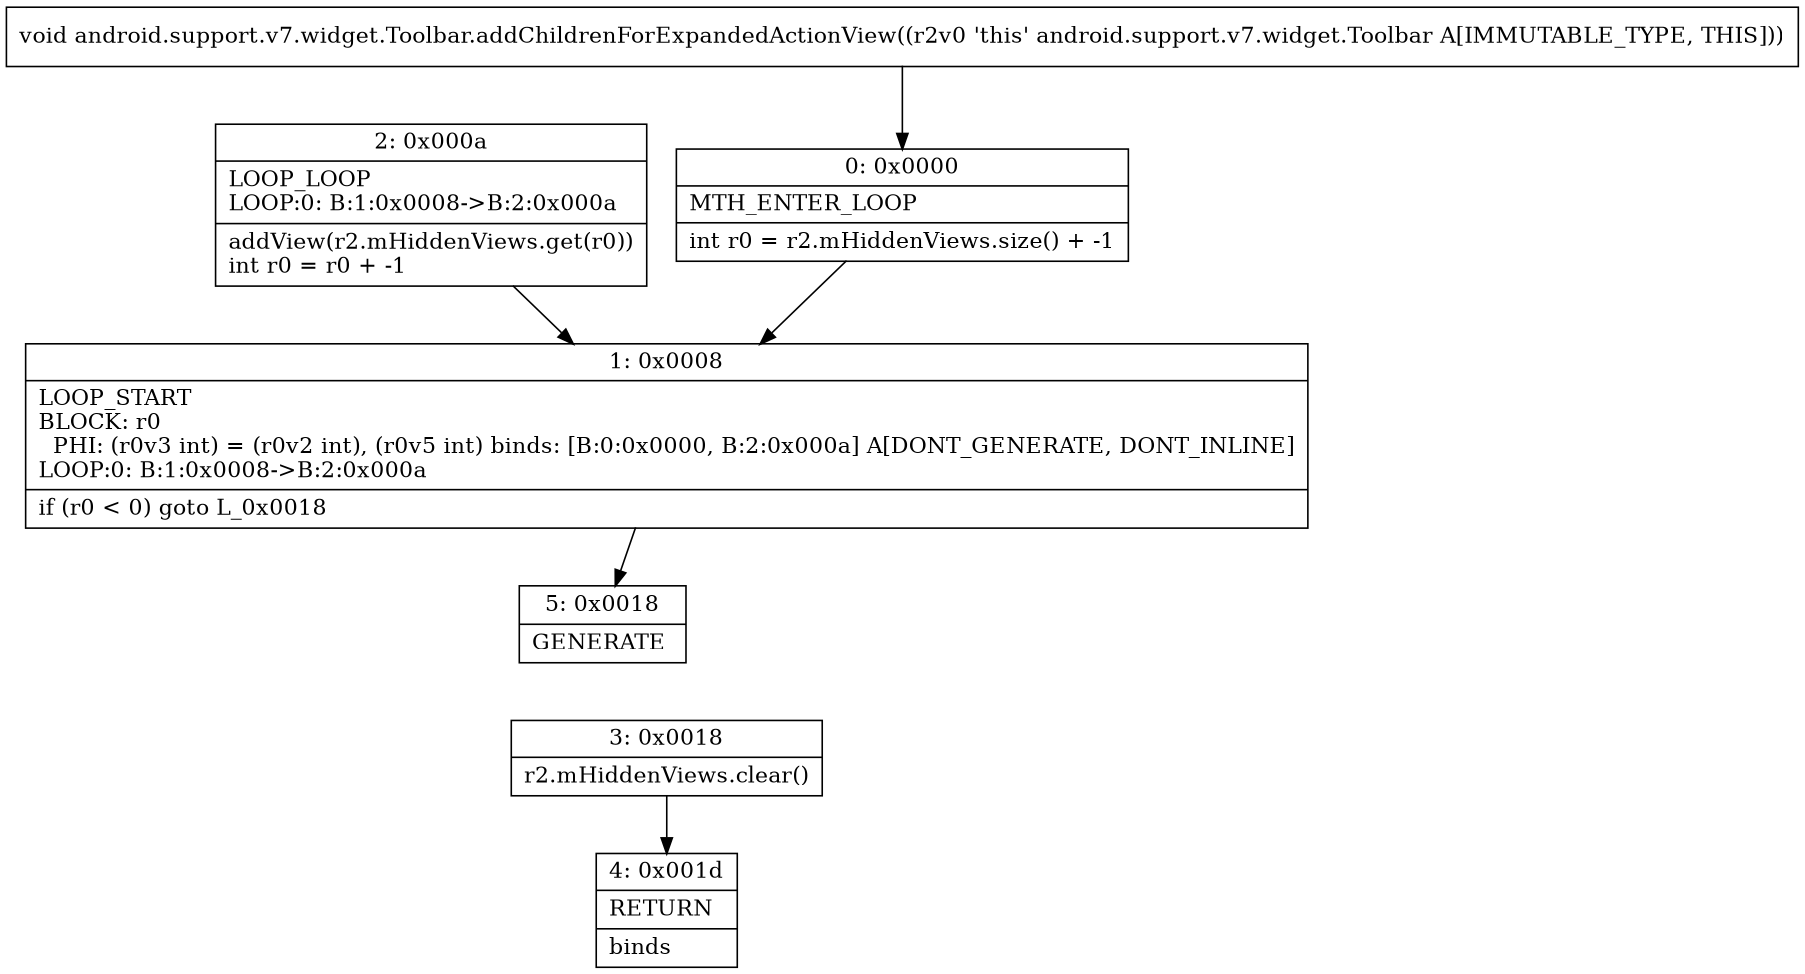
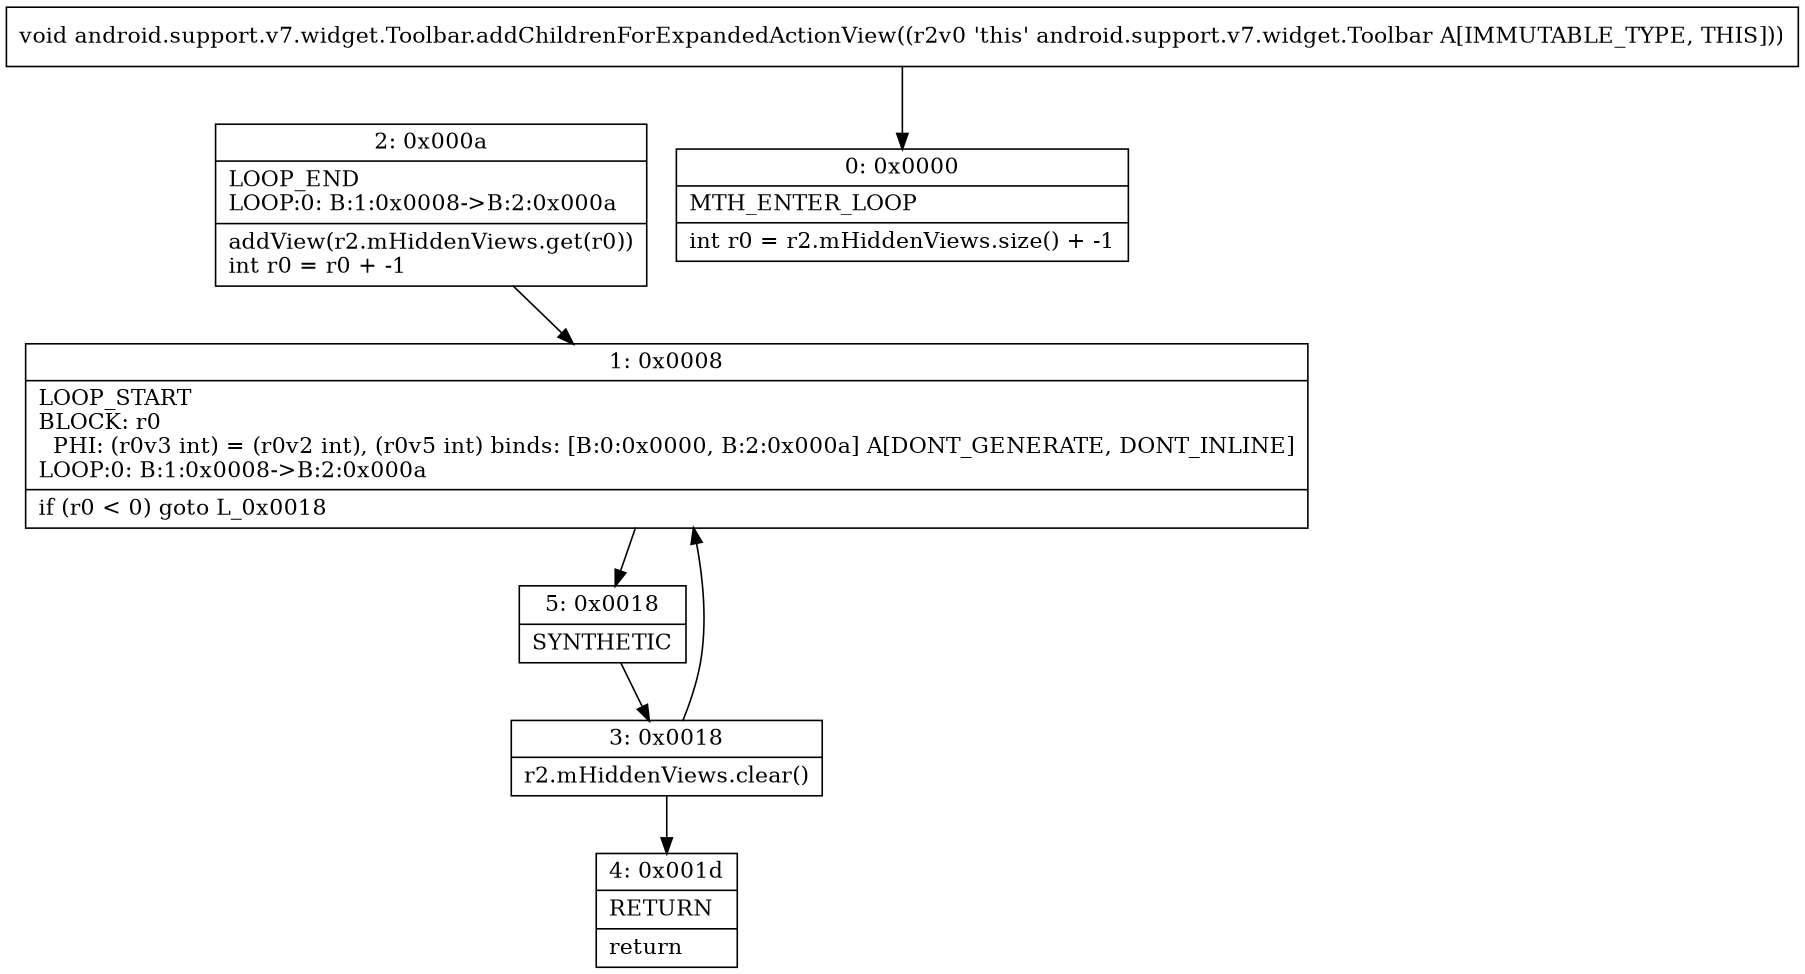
node "2: 0x000a": text "LOOP_LOOP" -> "LOOP_END"
edge "0: 0x0000" -> "1: 0x0008": now "3: 0x0018" -> "1: 0x0008"
node "5: 0x0018": text "GENERATE" -> "SYNTHETIC"
edge "5: 0x0018" -> "3: 0x0018": added
node "4: 0x001d": text "binds" -> "return"
